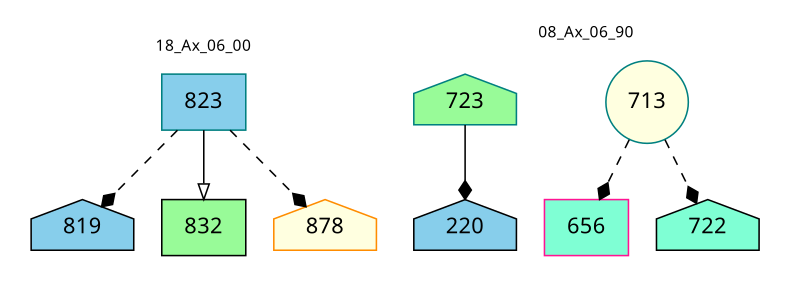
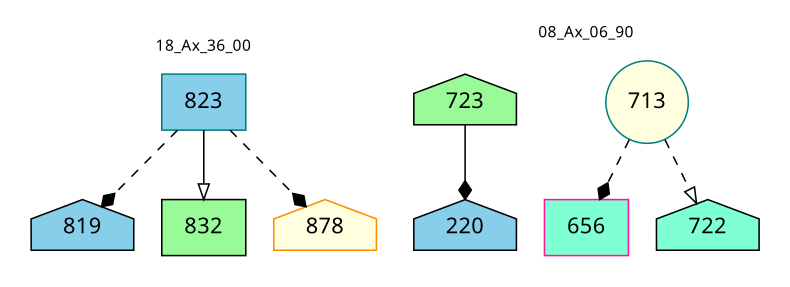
cluster "18_Ax_06_00": label "18_Ax_06_00" -> "18_Ax_36_00"
node "723": color teal -> black
edge "713" -> "722": arrowhead diamond -> onormal
